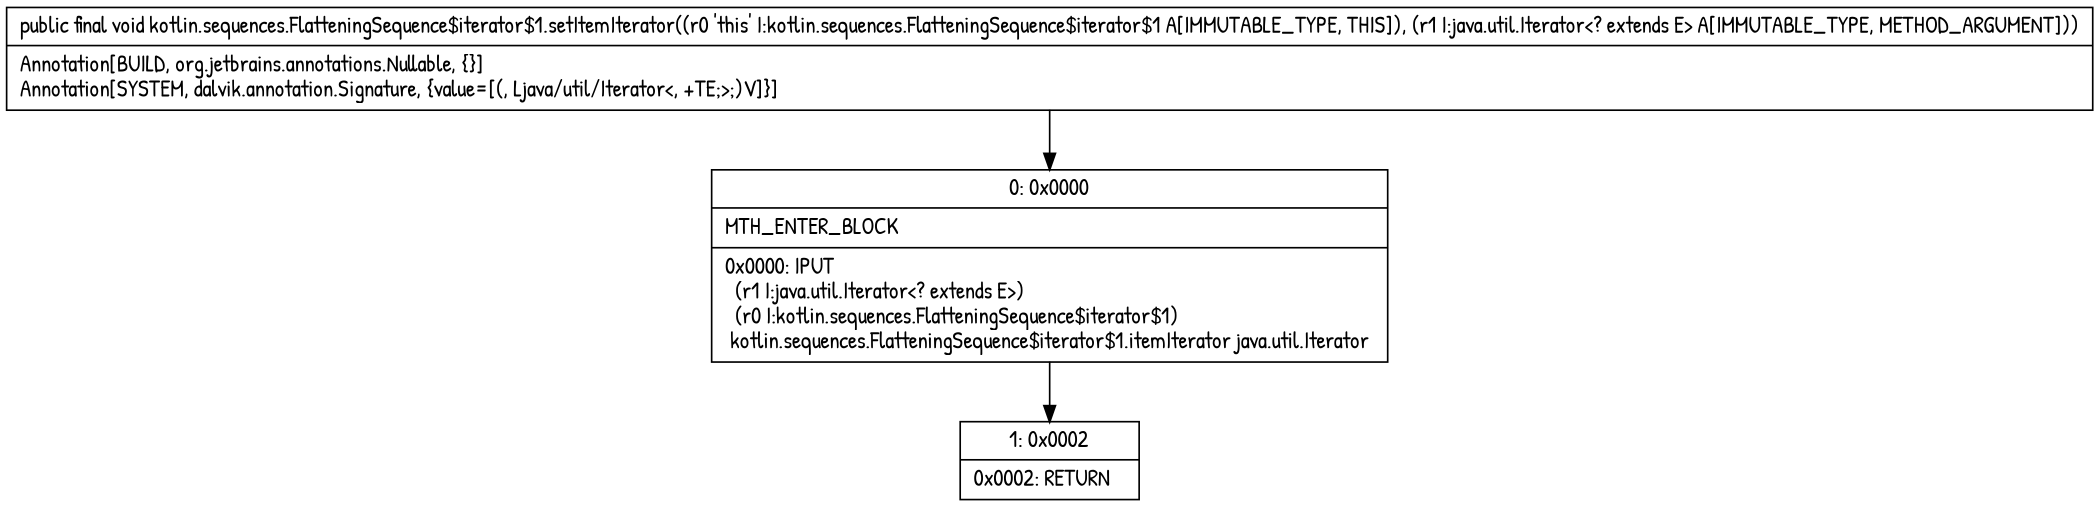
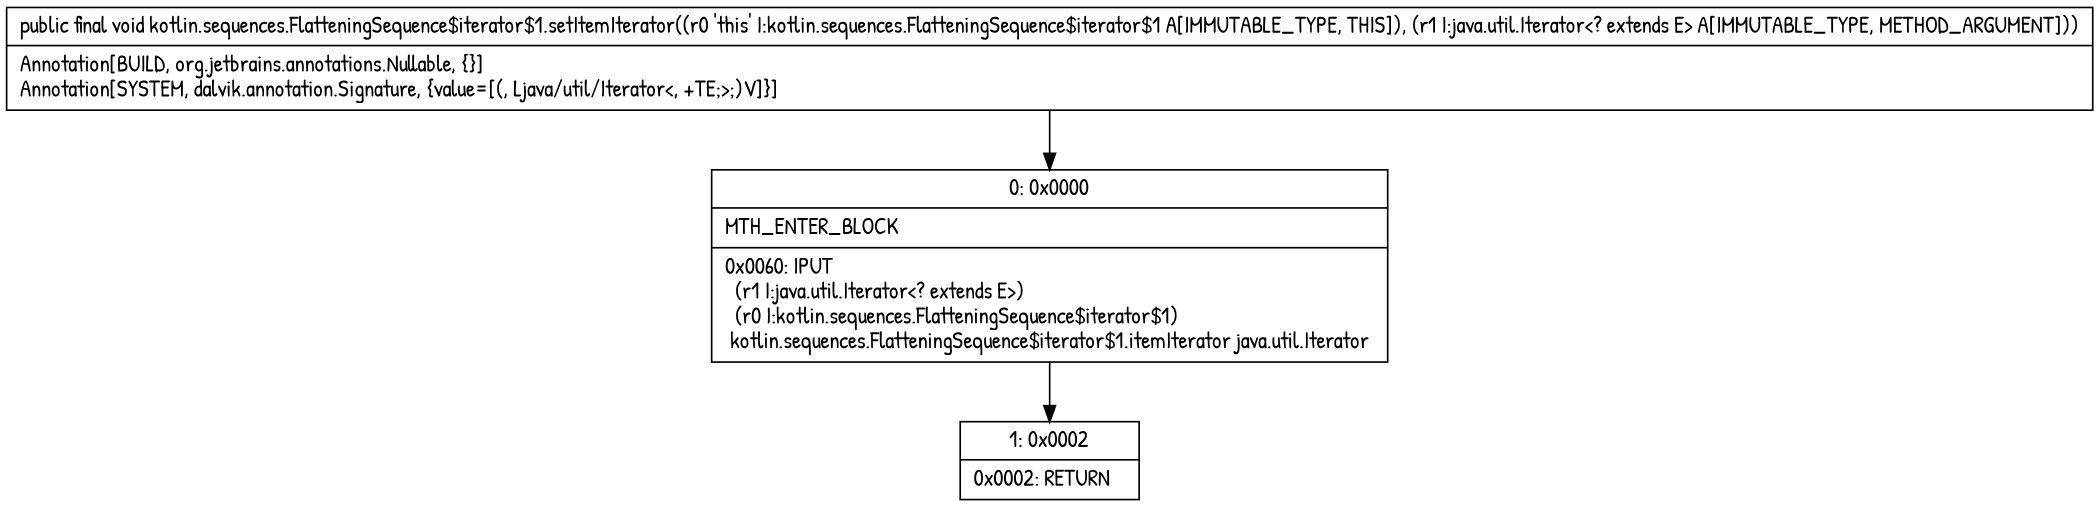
node "0: 0x0000": text "0x0000: IPUT" -> "0x0060: IPUT"
